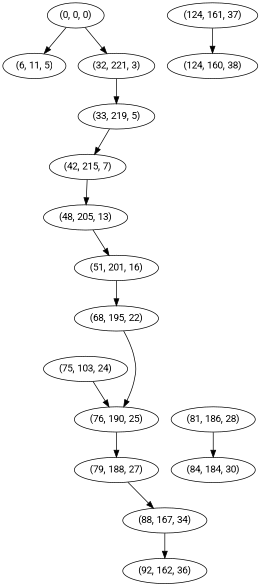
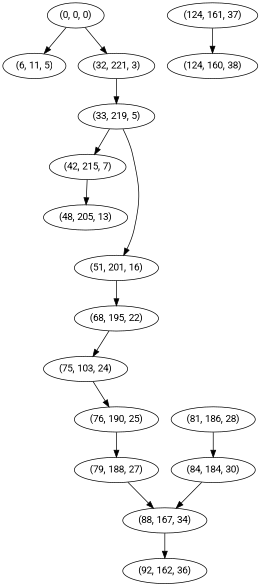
edge "(48, 205, 13)" -> "(51, 201, 16)": now "(33, 219, 5)" -> "(51, 201, 16)"
edge "(68, 195, 22)" -> "(76, 190, 25)": now "(68, 195, 22)" -> "(75, 103, 24)"
edge "(84, 184, 30)" -> "(88, 167, 34)": added
